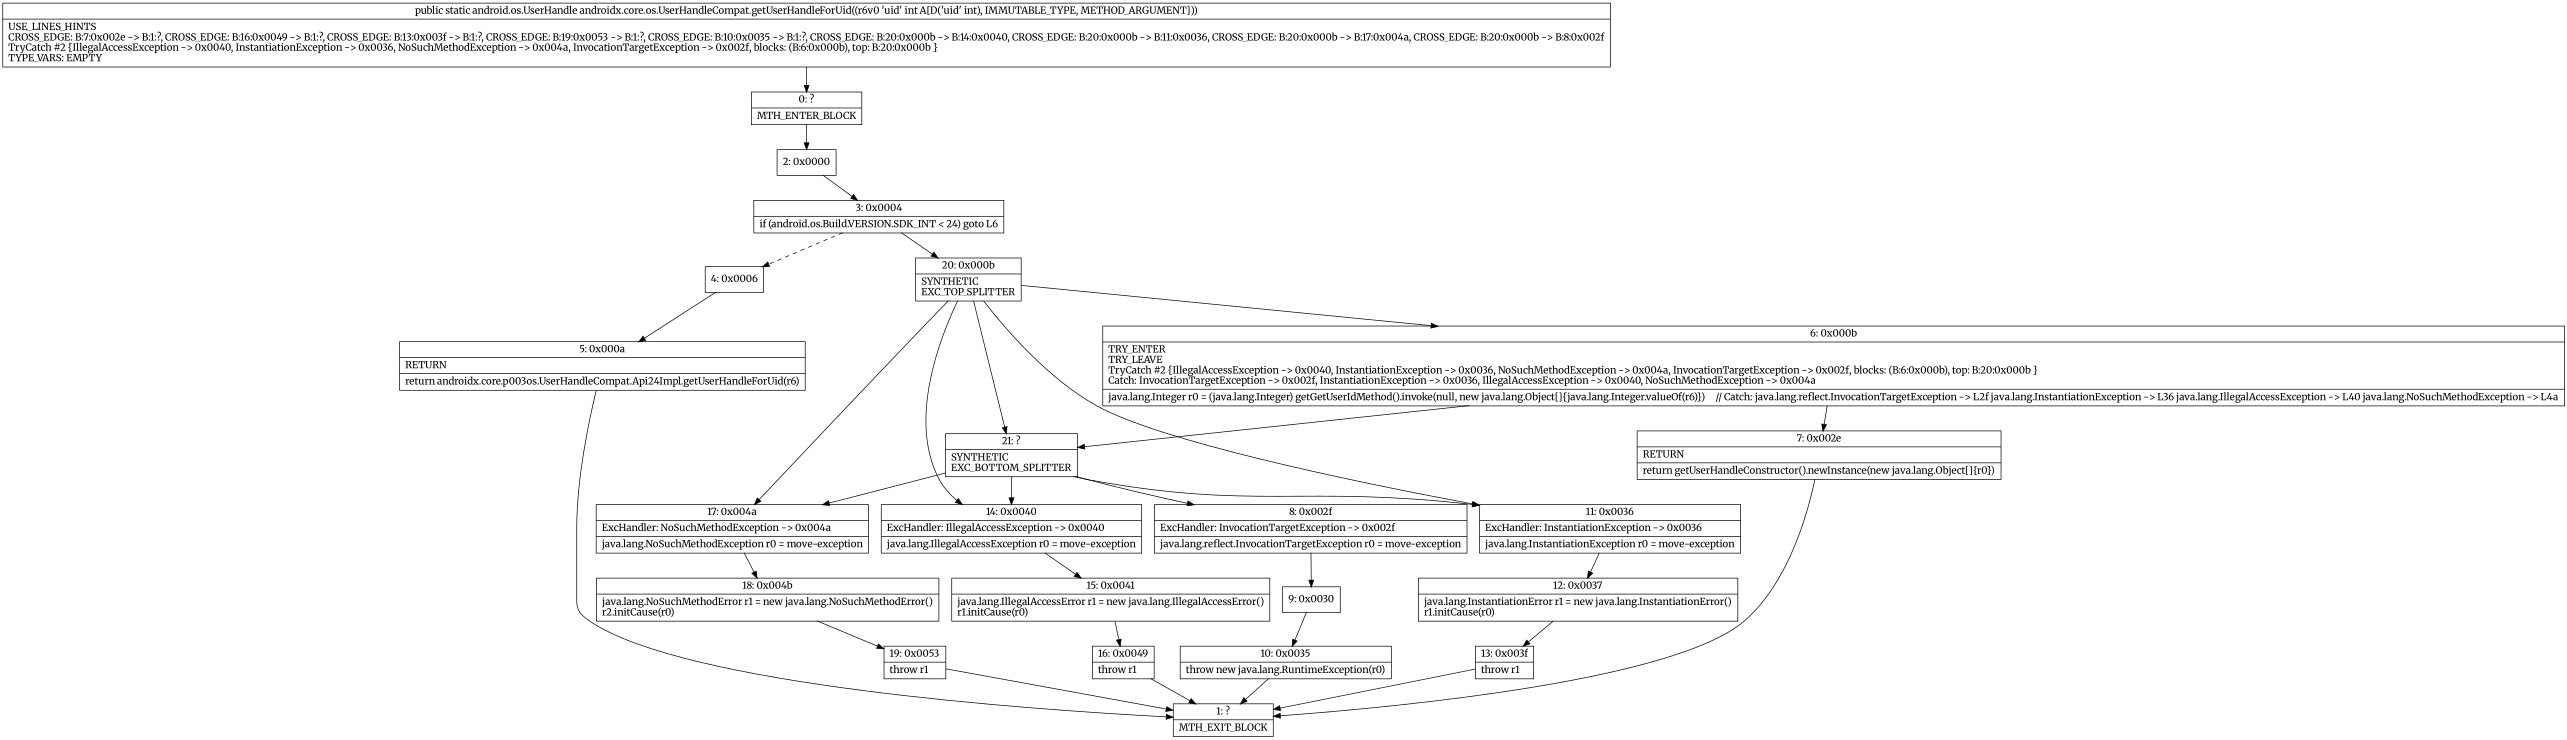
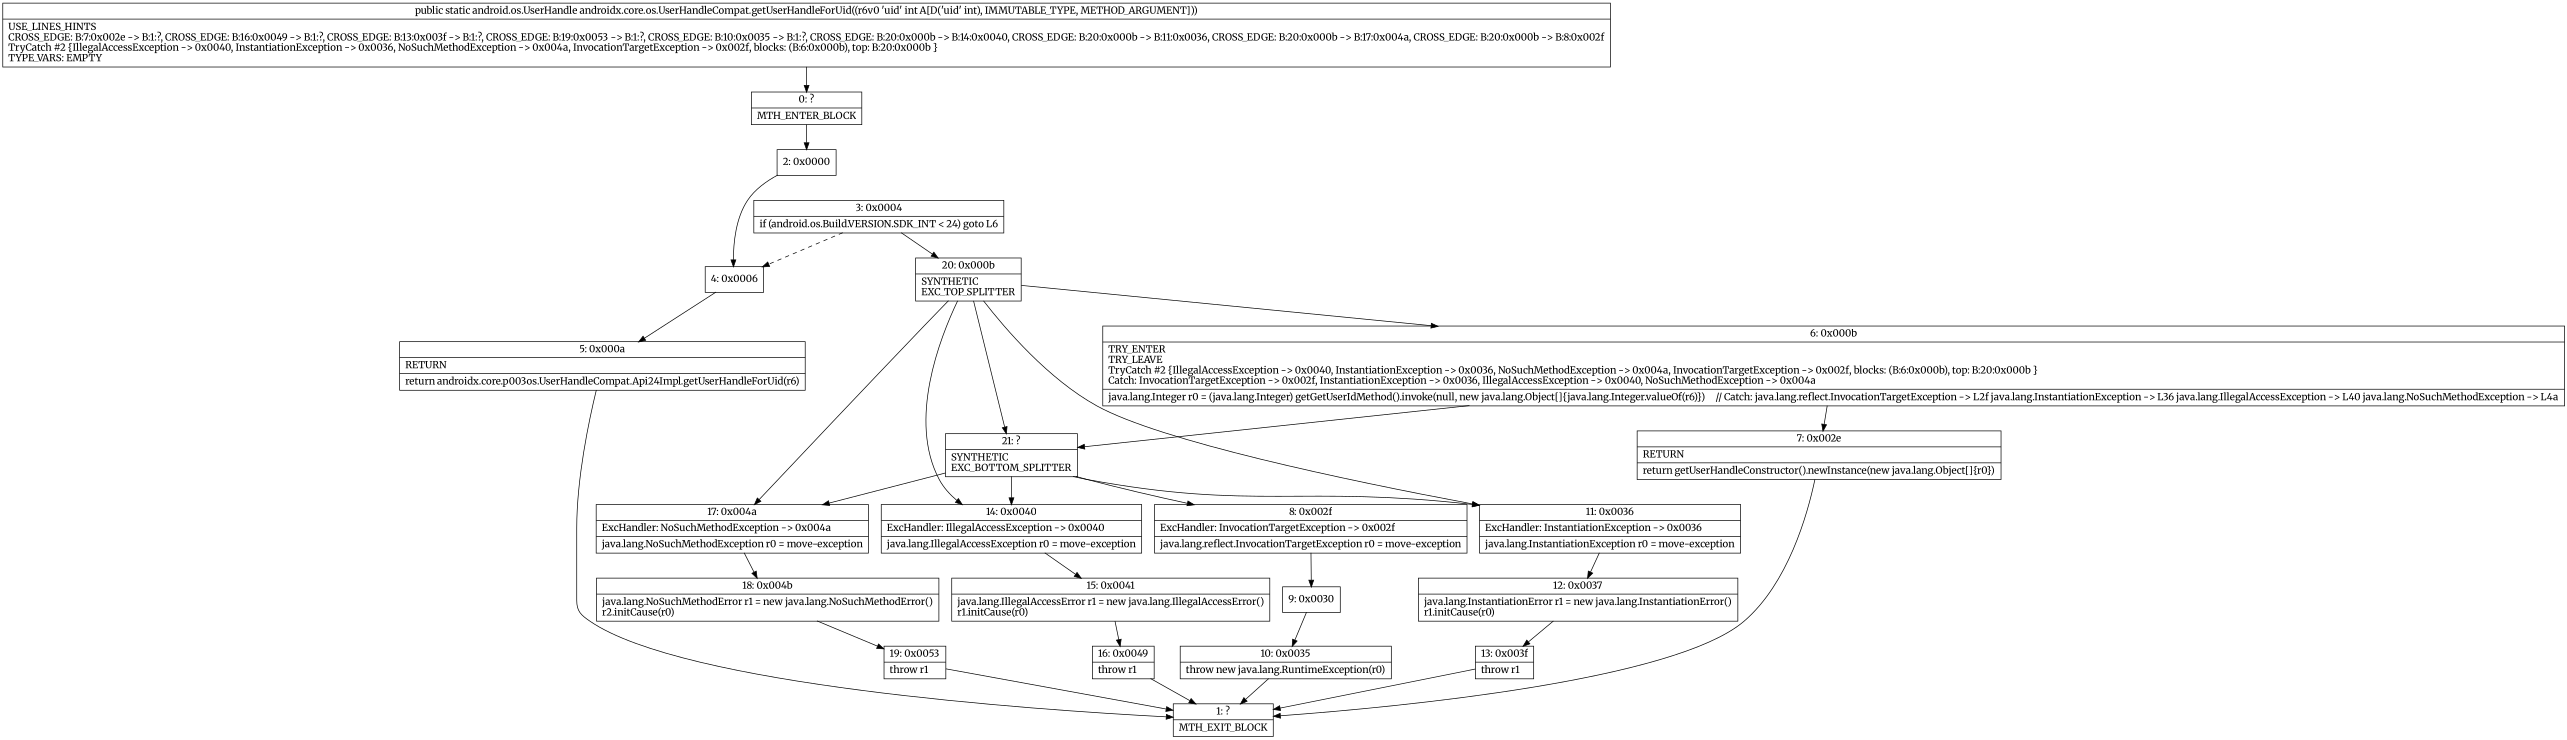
edge "2: 0x0000" -> "3: 0x0004": now "2: 0x0000" -> "4: 0x0006"
